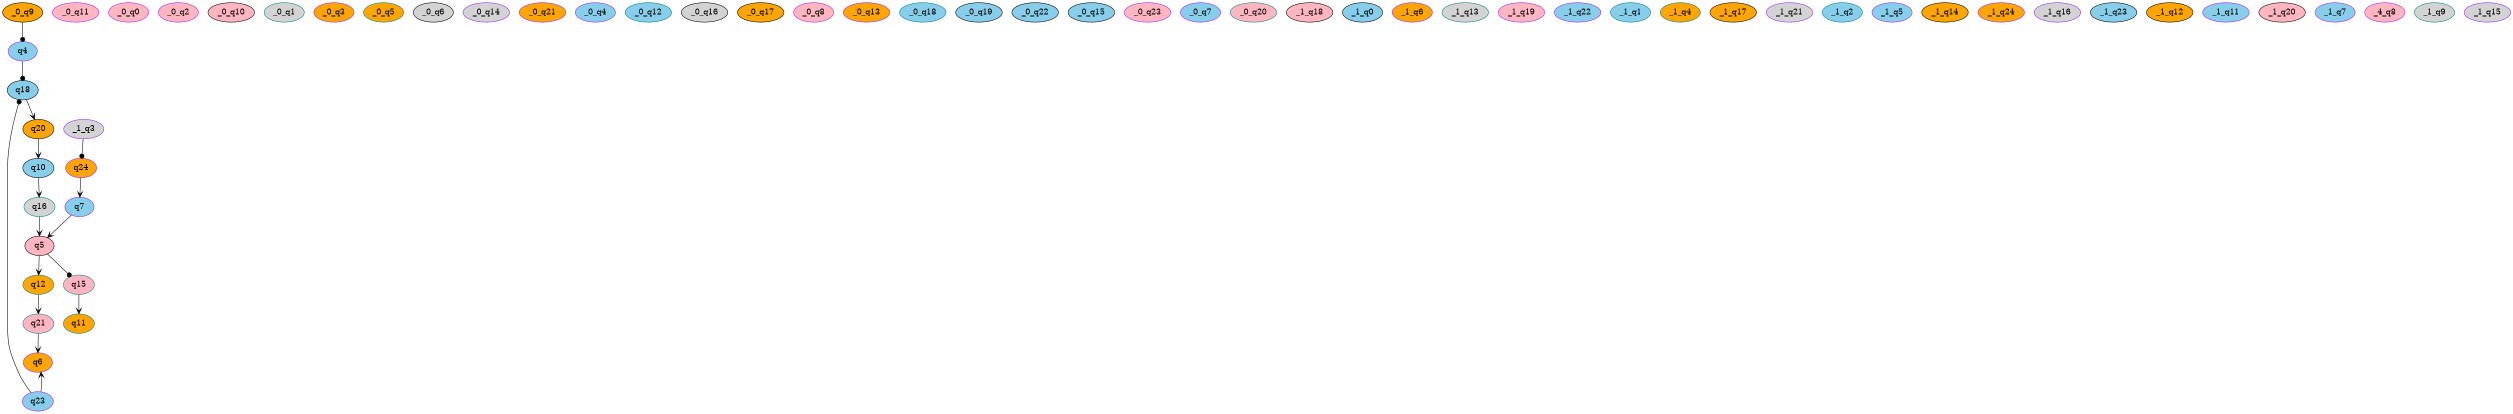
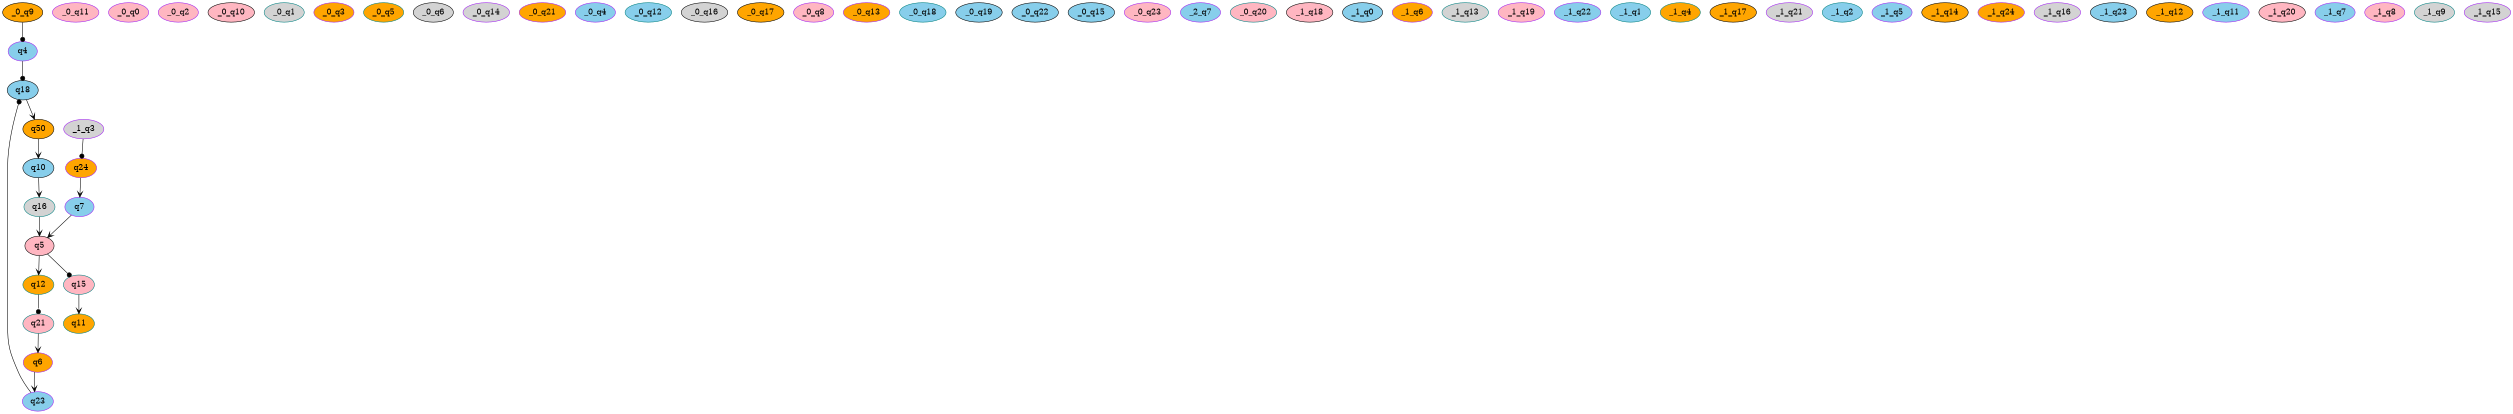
node "_0_q7": label "_0_q7" -> "_2_q7"
node "_4_q8": label "_4_q8" -> "_1_q8"
node "q20": label "q20" -> "q50"
edge "q12" -> "q21": arrowhead vee -> dot
edge "q23" -> "q6": reversed
